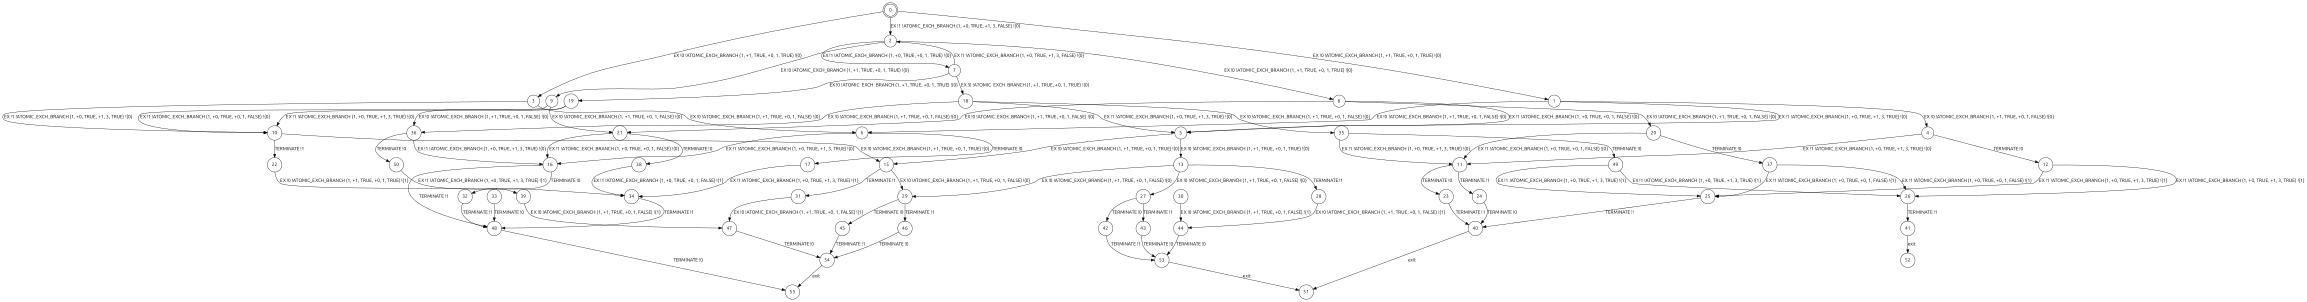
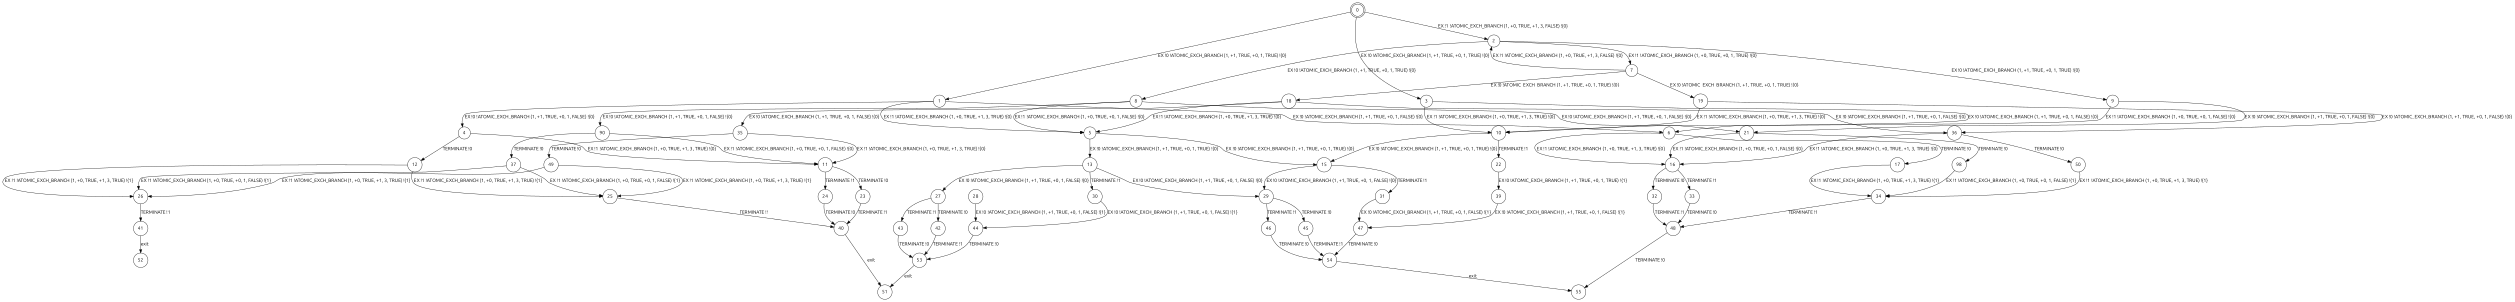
node "20": label "20" -> "90"
node "38": label "38" -> "98"
edge "13" -> "28": now "13" -> "30"
edge "16" -> "48": now "16" -> "33"
